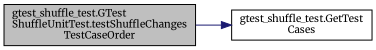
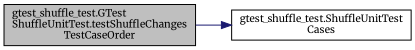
node "gtest_shuffle_test.GetTest Cases": label "gtest_shuffle_test.GetTest Cases" -> "gtest_shuffle_test.ShuffleUnitTest Cases"
